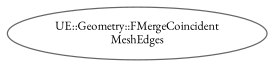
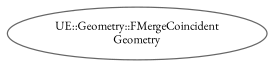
node "UE::Geometry::FMergeCoincident MeshEdges": label "UE::Geometry::FMergeCoincident MeshEdges" -> "UE::Geometry::FMergeCoincident Geometry"
